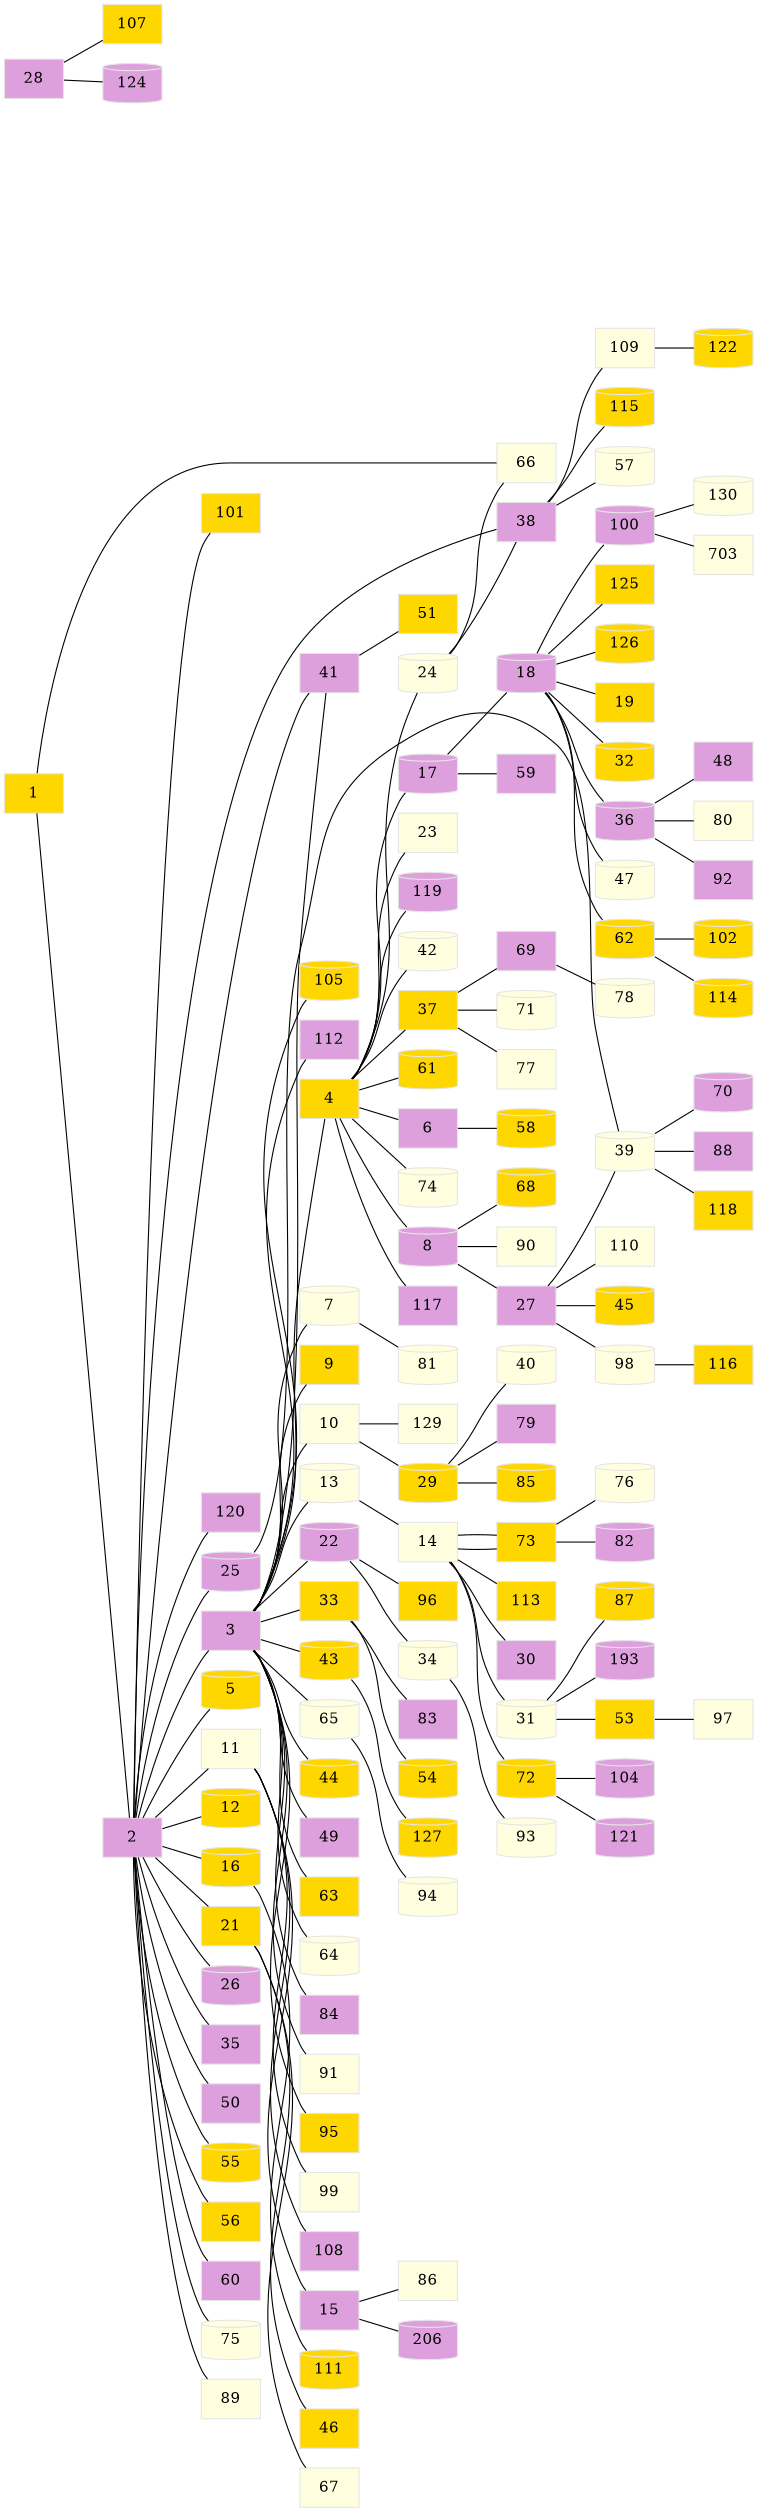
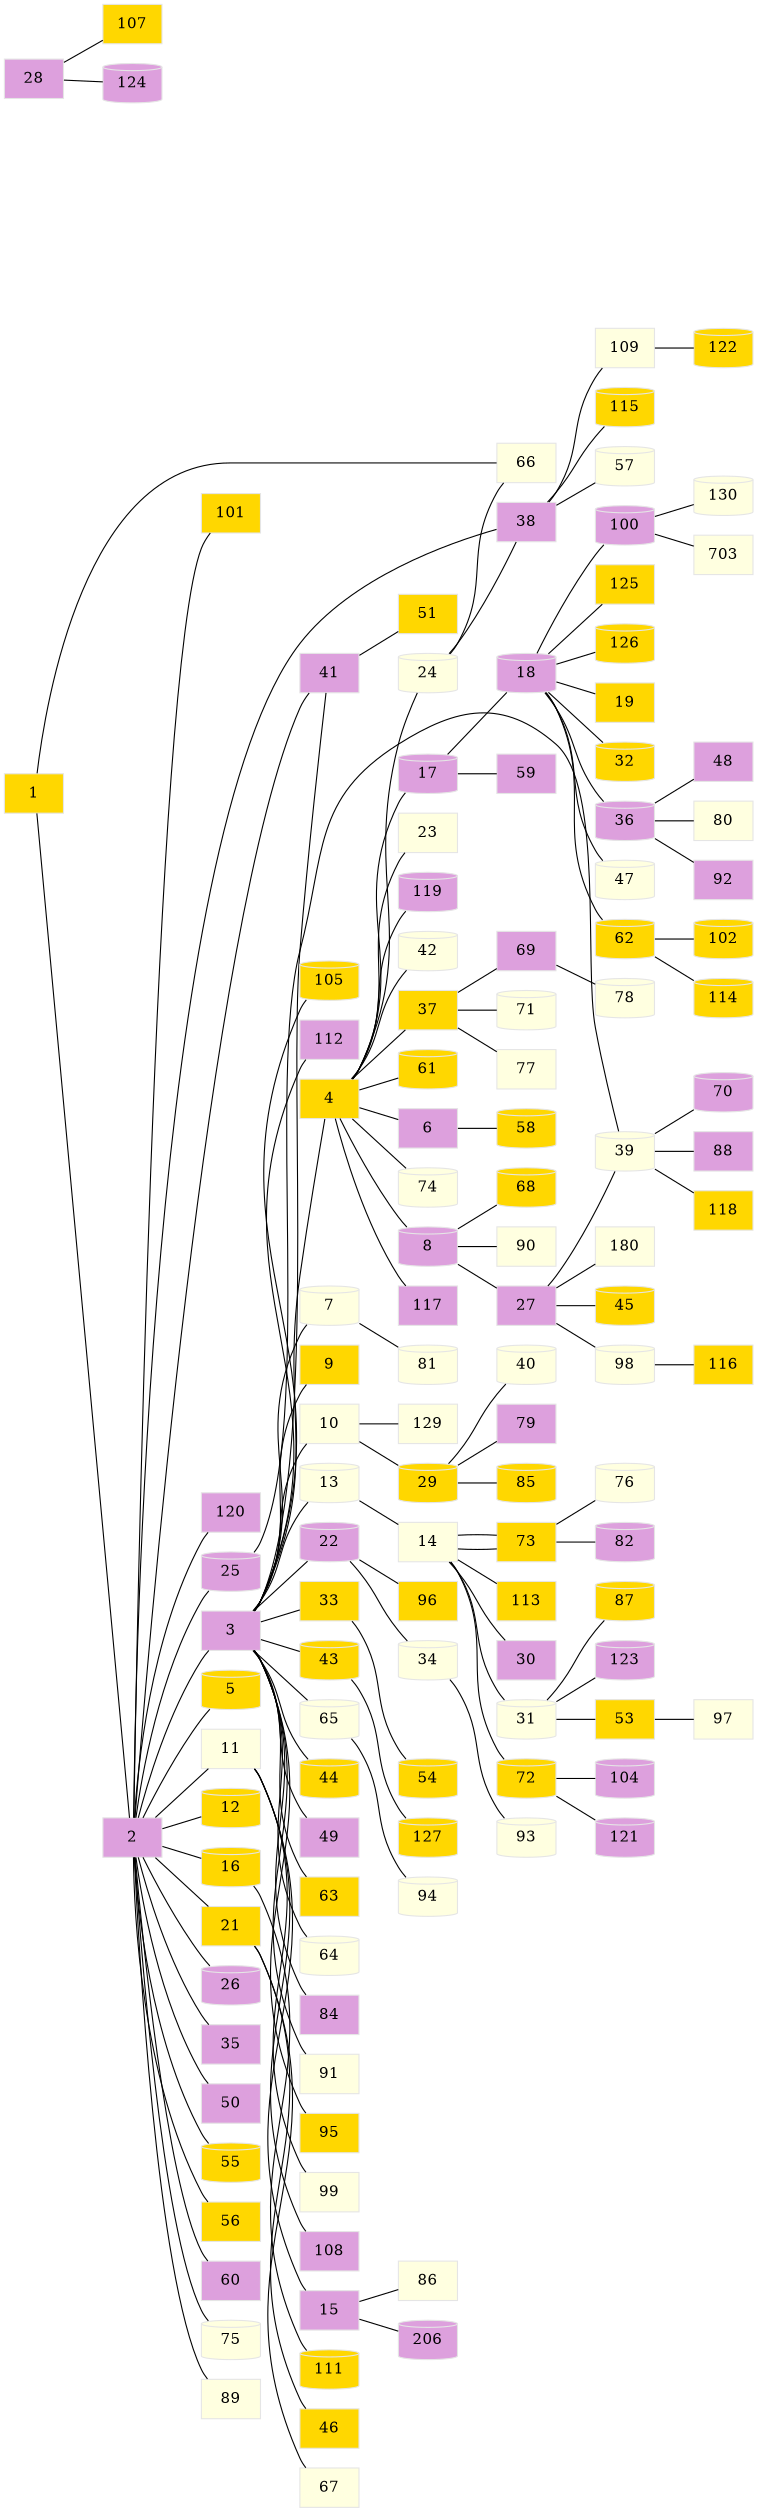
node "110": label "110" -> "180"
node "193": label "193" -> "123"
node "83": removed
